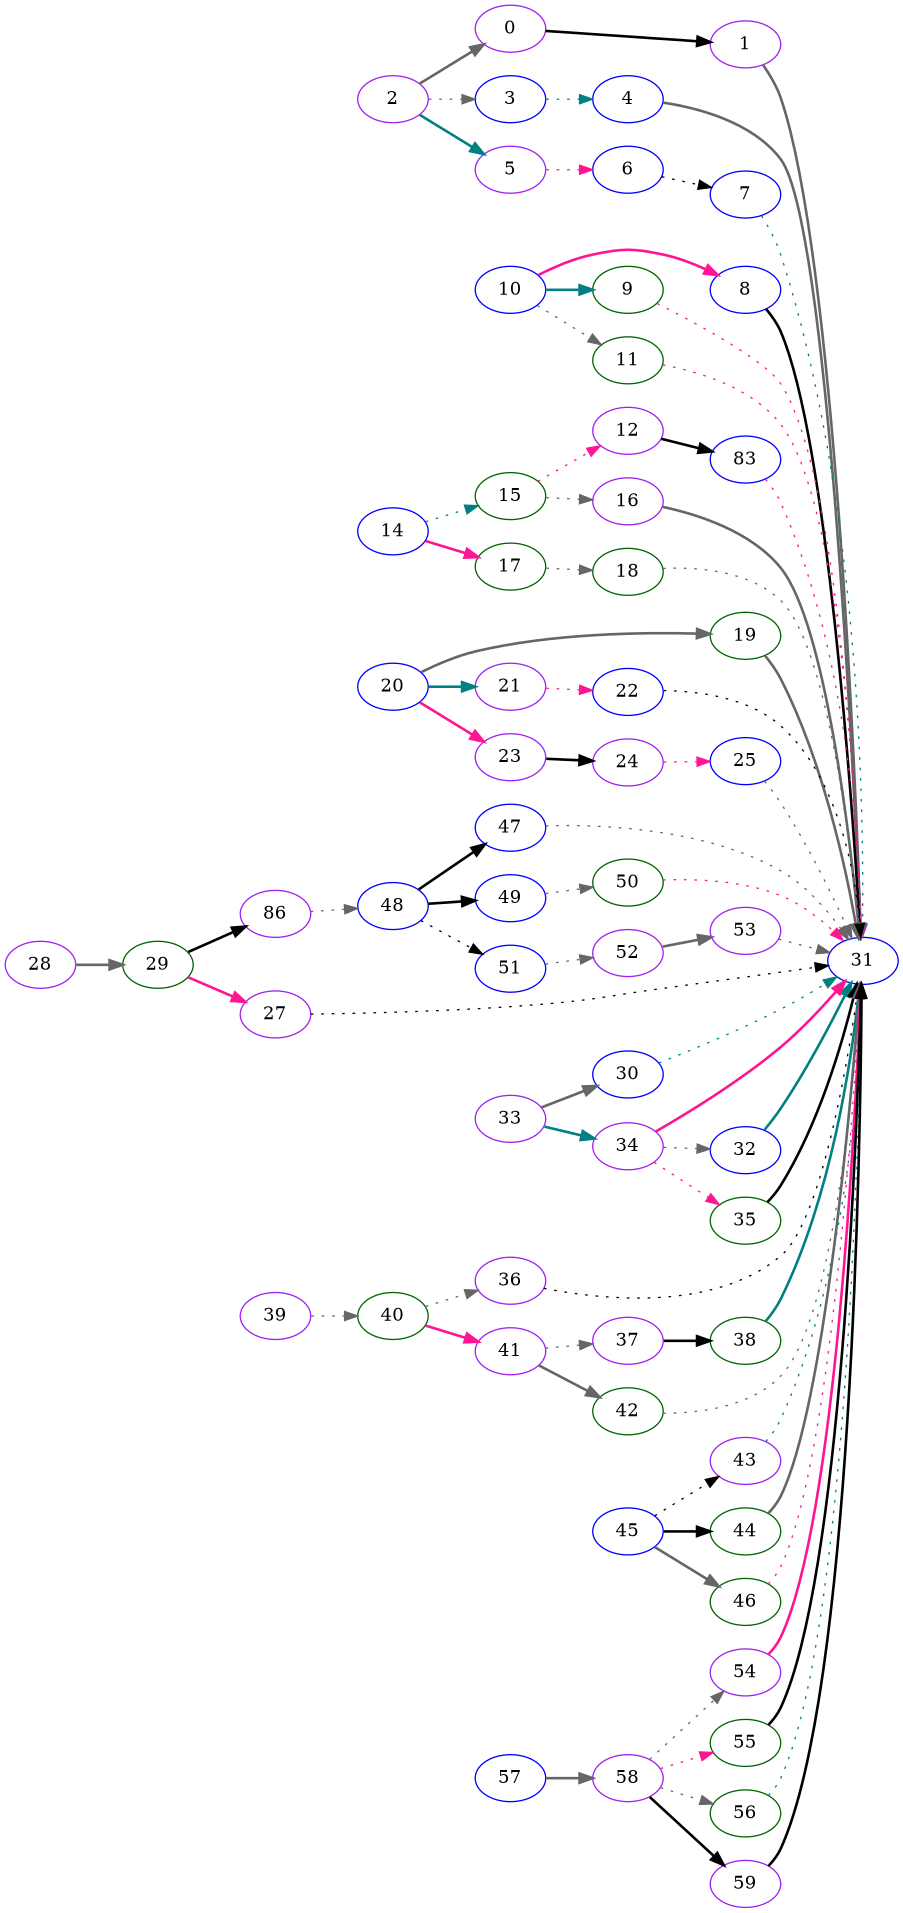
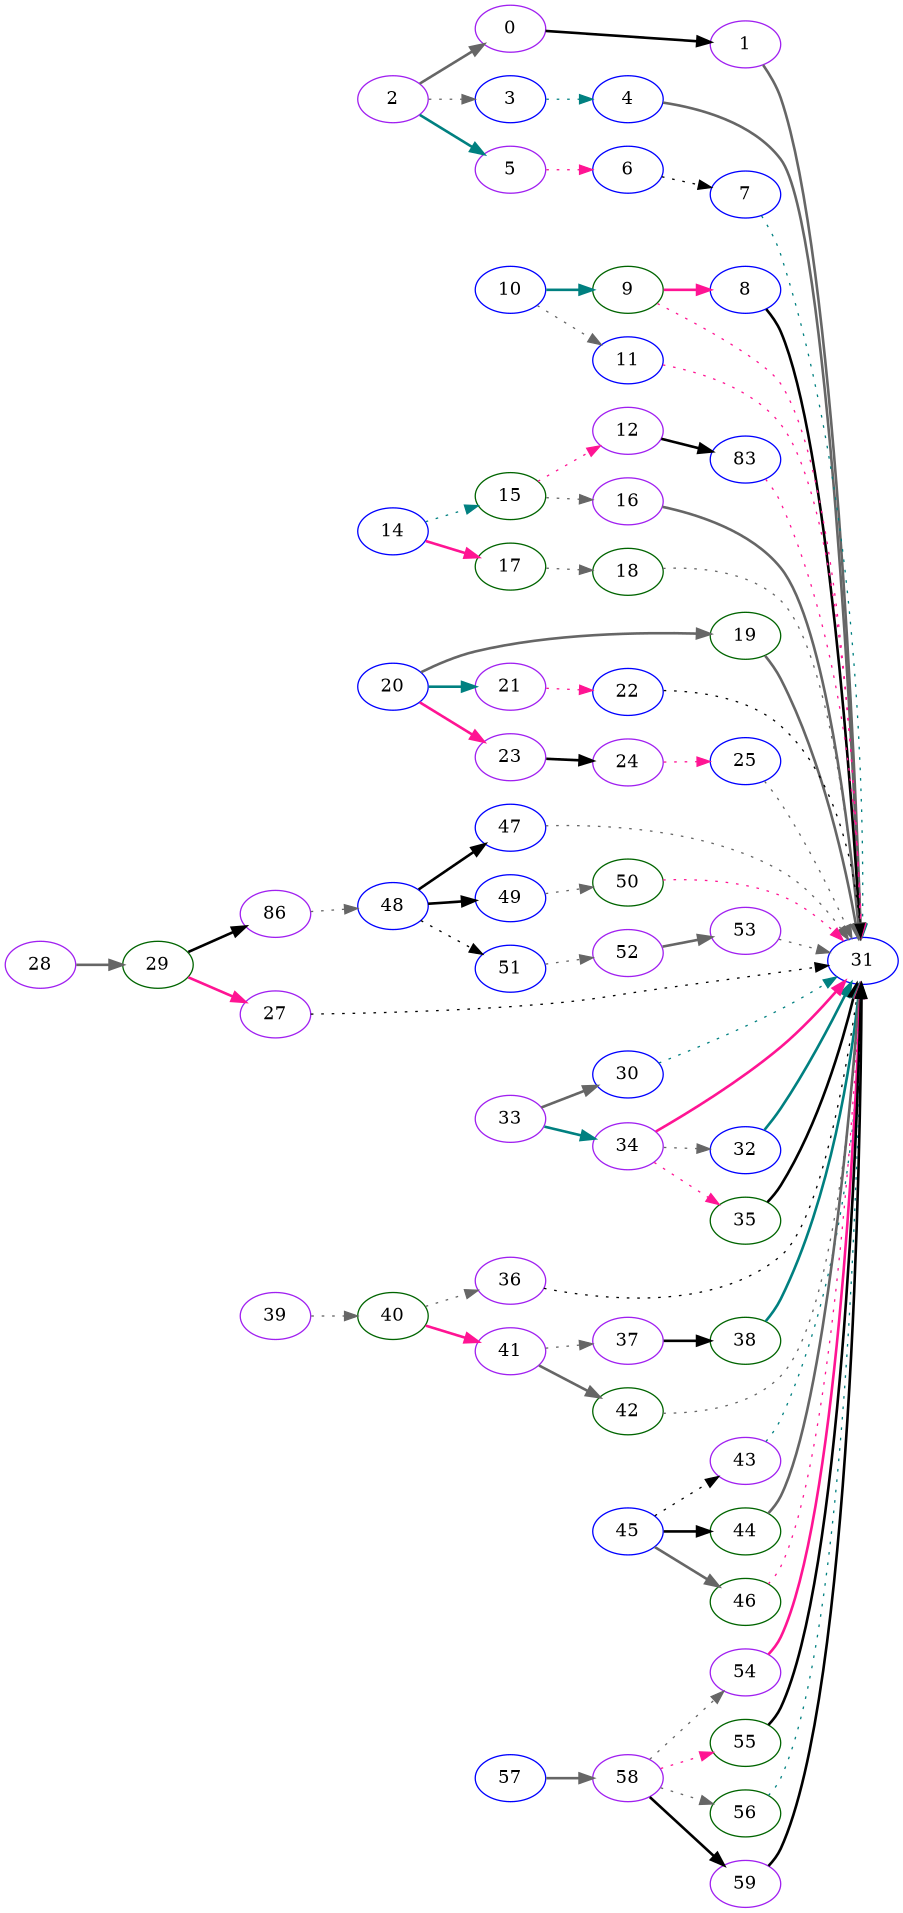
edge "10" -> "8": now "9" -> "8"
node "11": color darkgreen -> blue
